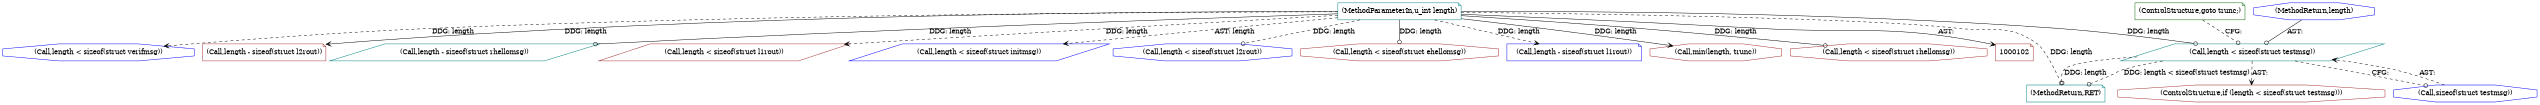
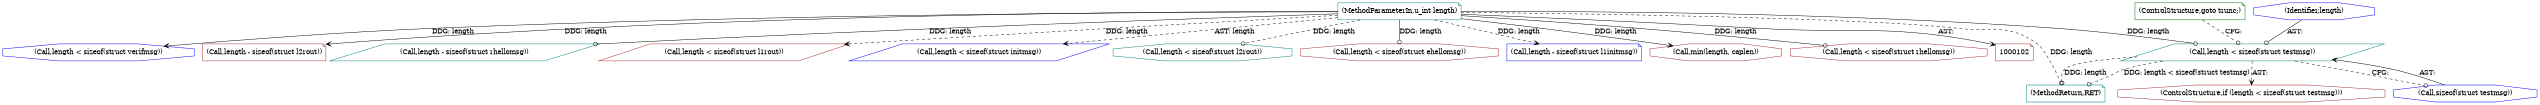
node "(MethodReturn,length)": label "(MethodReturn,length)" -> "(Identifier,length)"
edge "(MethodParameterIn,u_int length)" -> "(Call,length < sizeof(struct verifmsg))": style dashed -> solid
node "(Call,length < sizeof(struct l2rout))": color blue -> teal
node "(Call,length - sizeof(struct l1rout))": label "(Call,length - sizeof(struct l1rout))" -> "(Call,length - sizeof(struct l1initmsg))"
node "(Call,min(length, trunc))": label "(Call,min(length, trunc))" -> "(Call,min(length, caplen))"
edge "(Call,sizeof(struct testmsg))" -> "(Call,length < sizeof(struct testmsg))": style dashed -> solid
